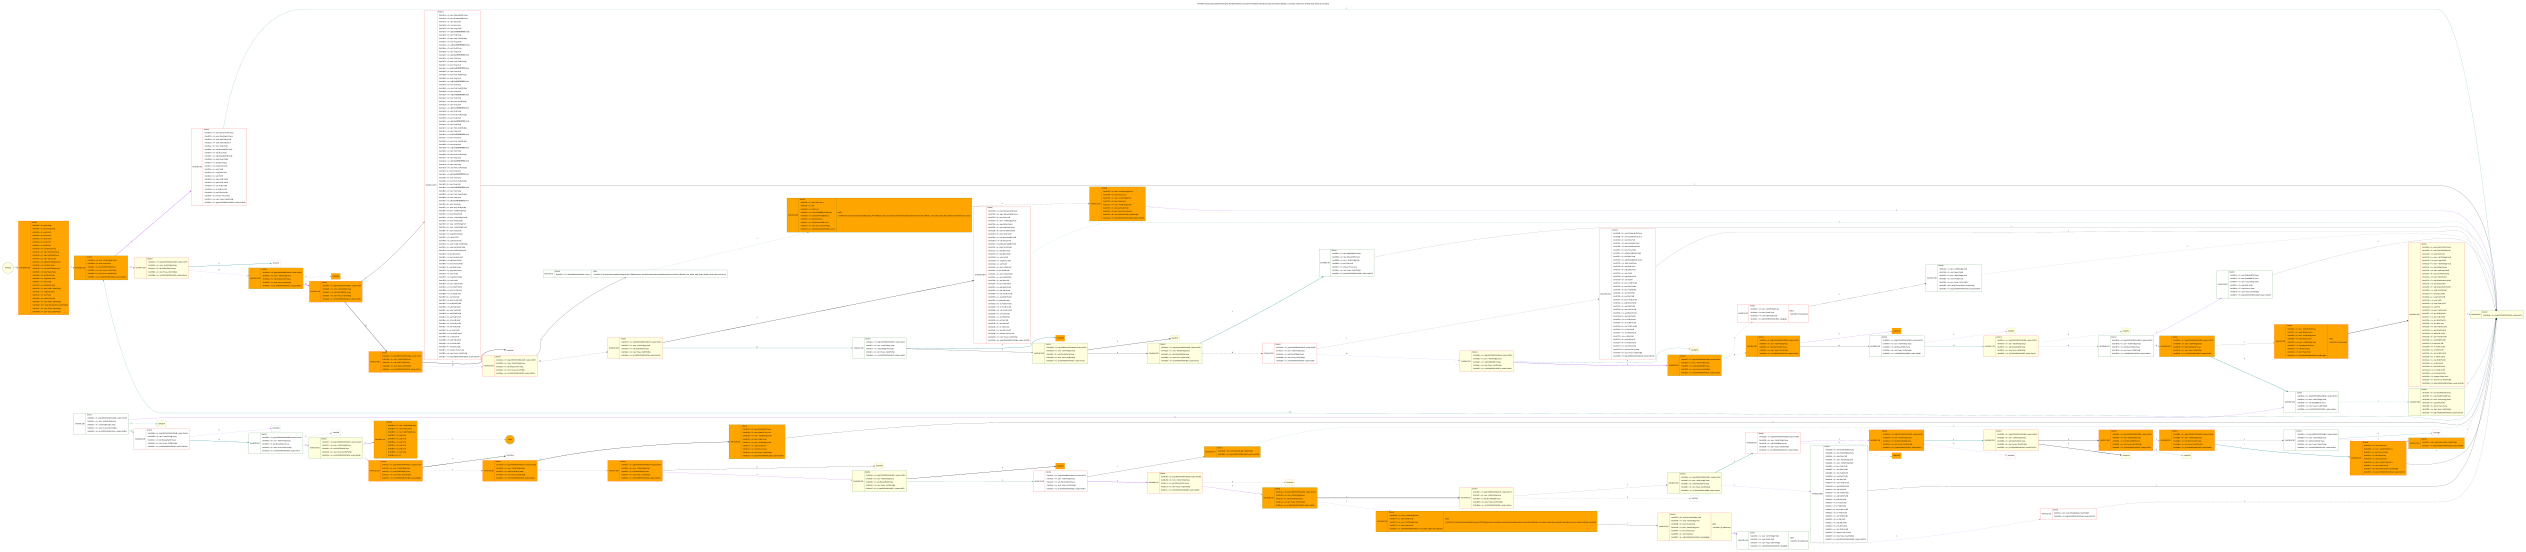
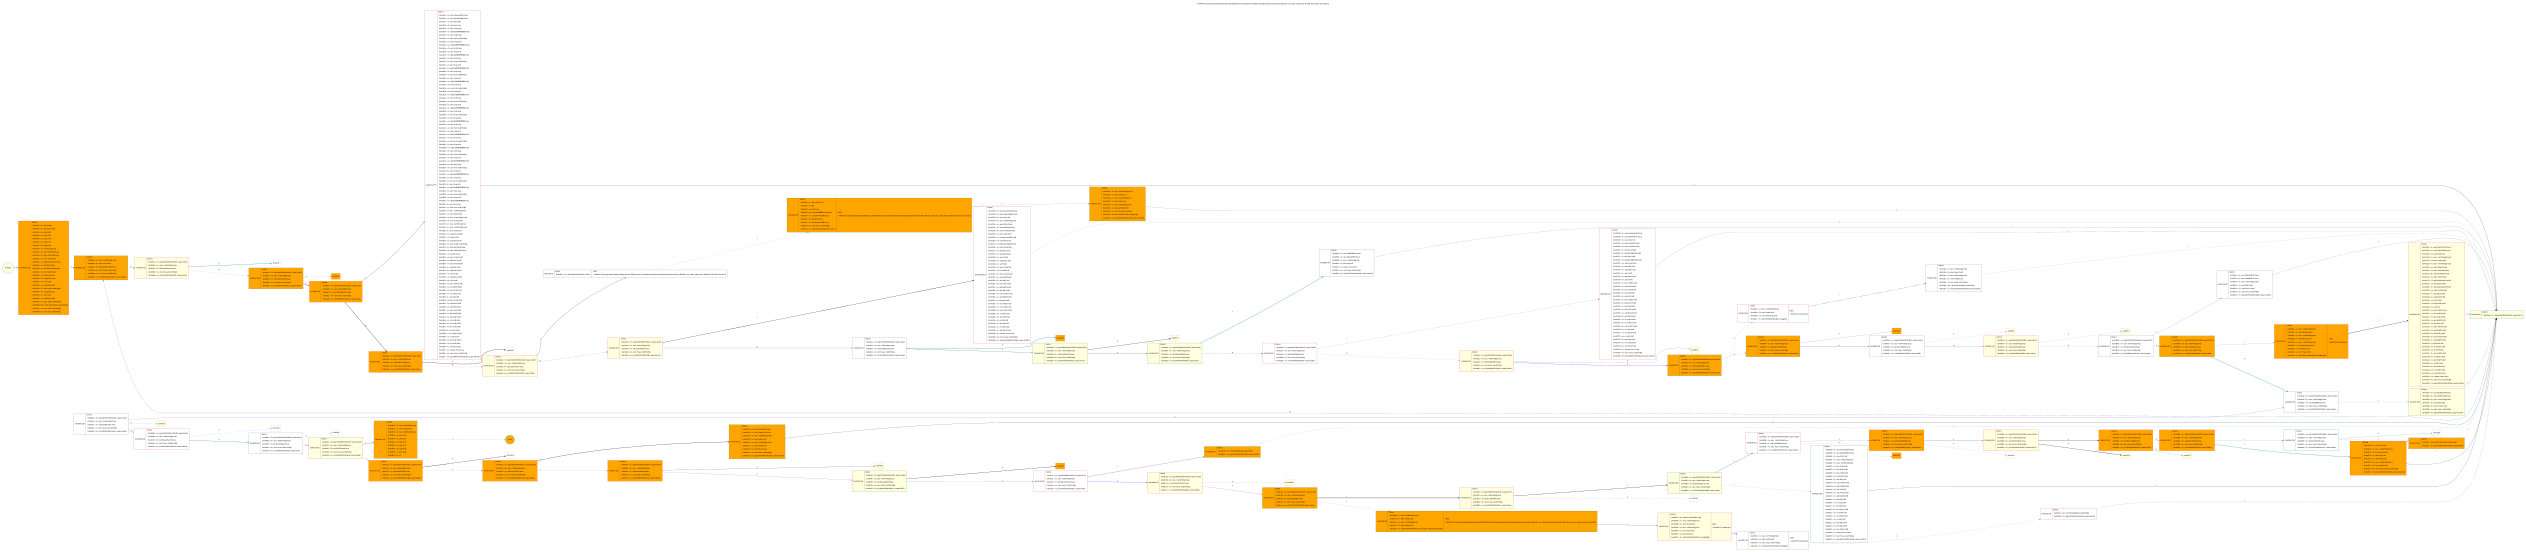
node "0x402194 [91]": removed
edge "0x401cf0 [28]" -> "0x401d0c [28]": style dashed -> bold
